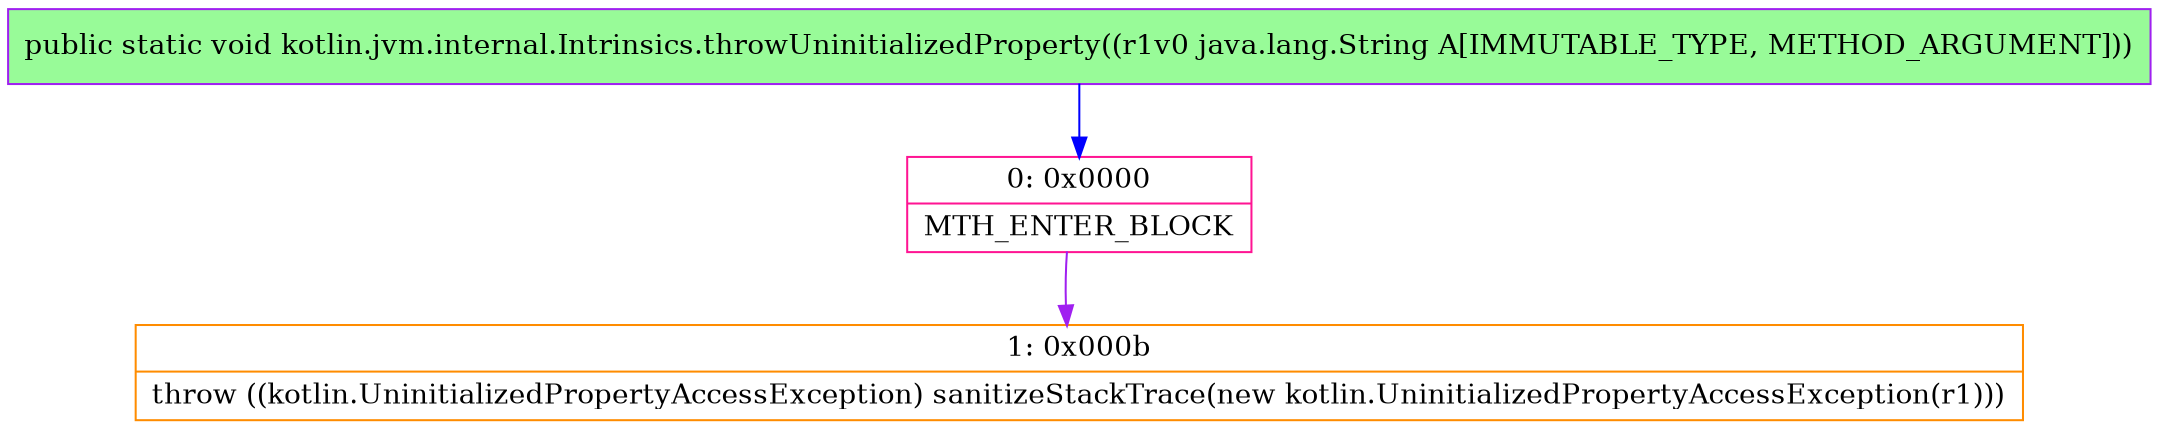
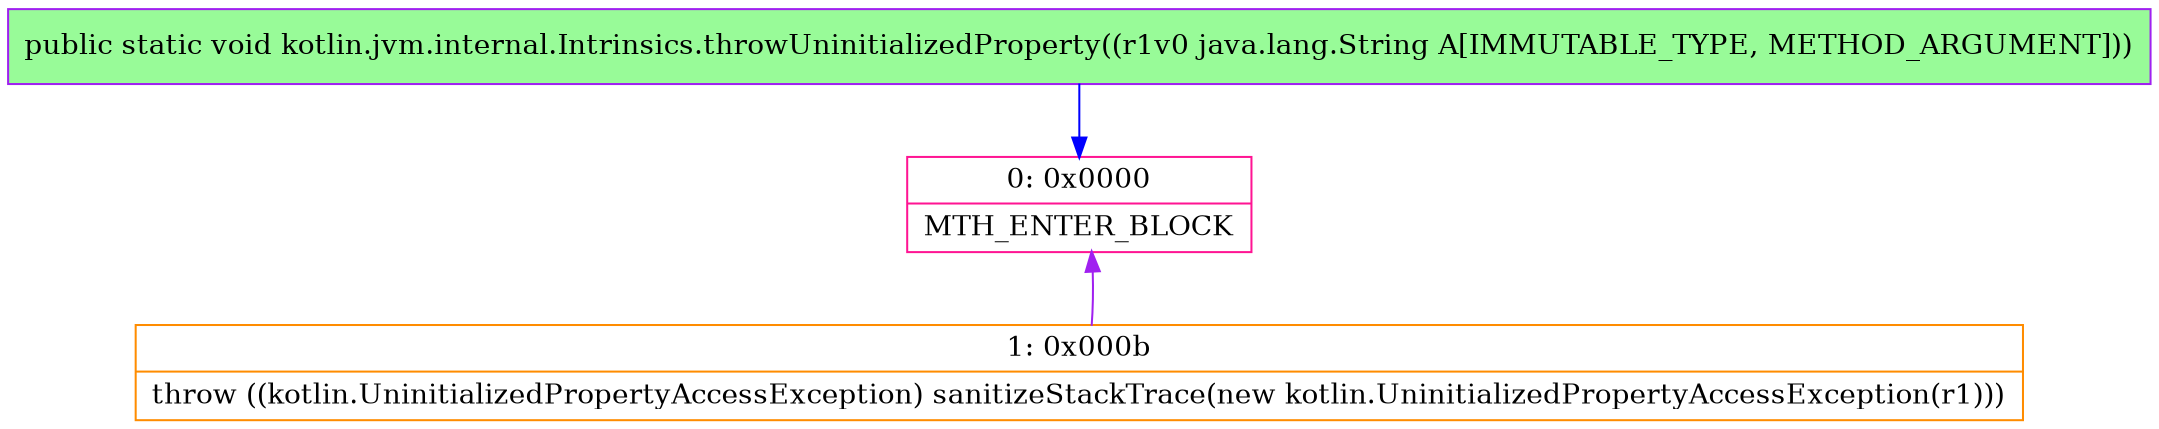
edge "0: 0x0000" -> "1: 0x000b": reversed
